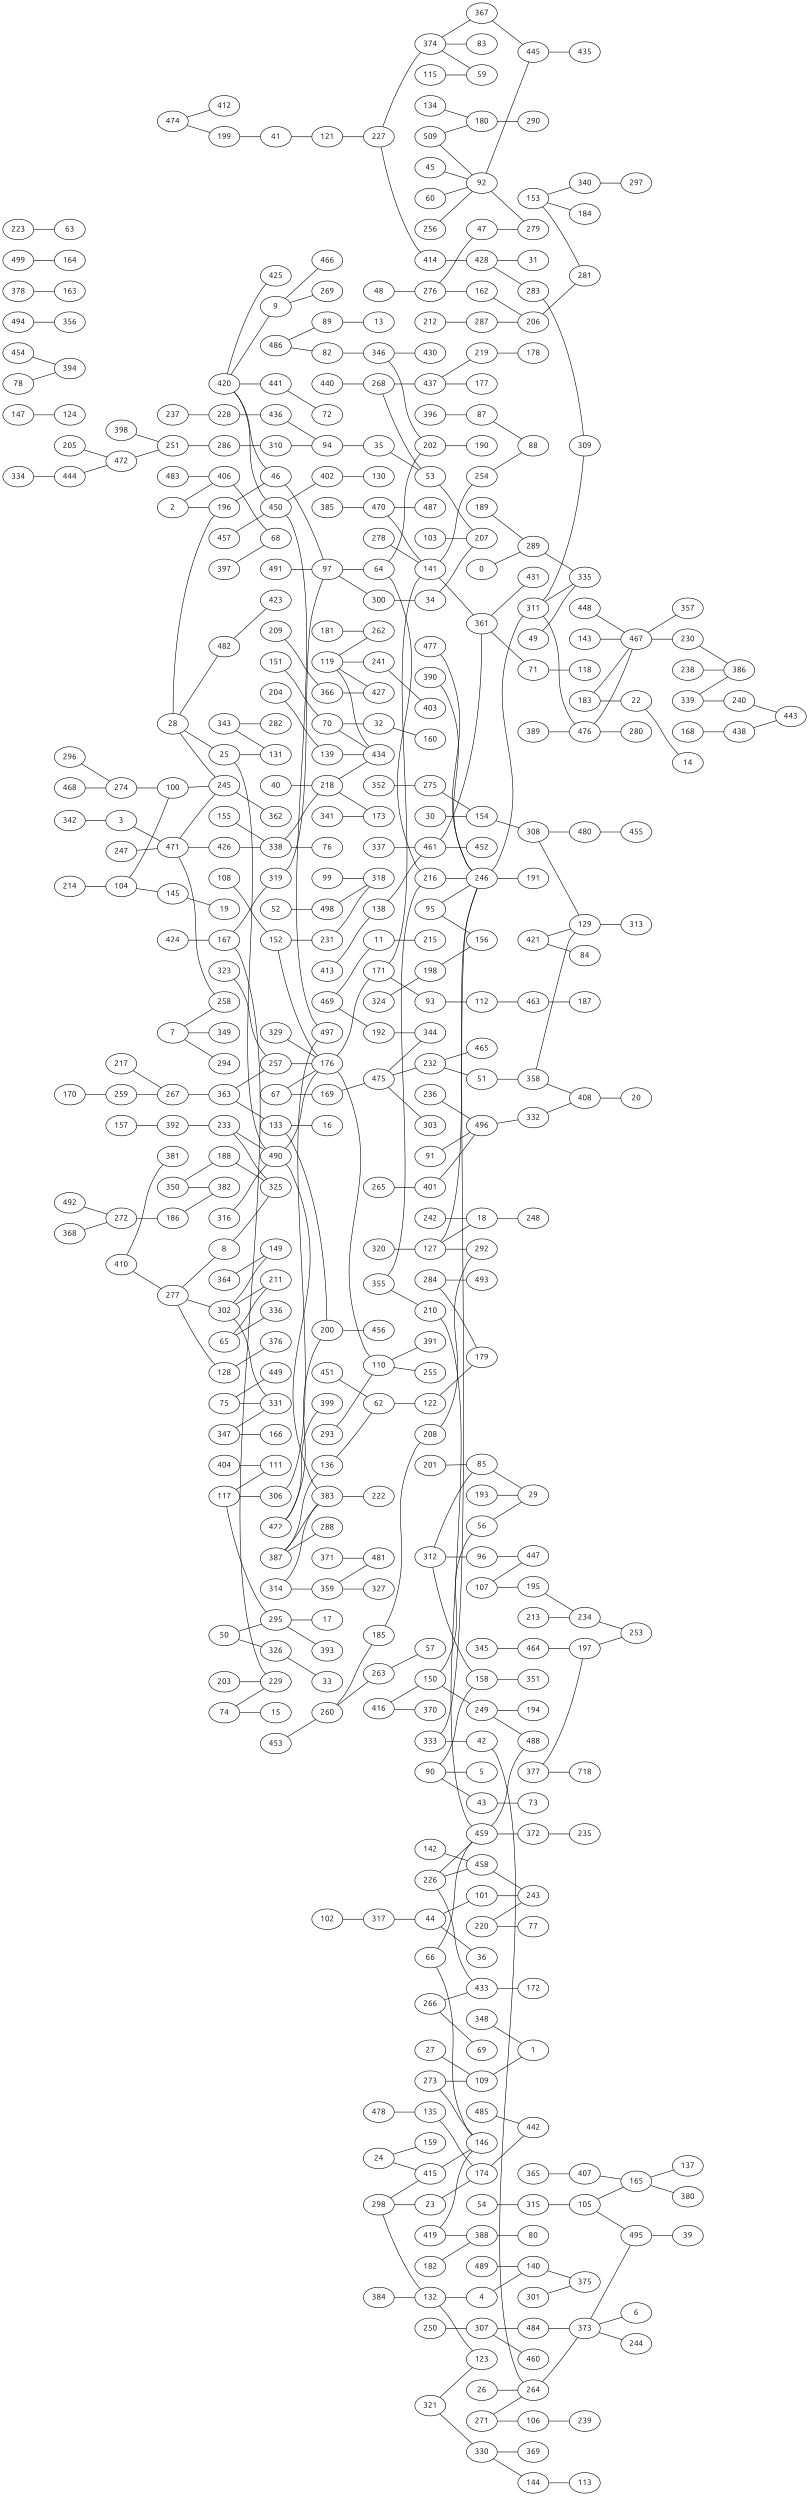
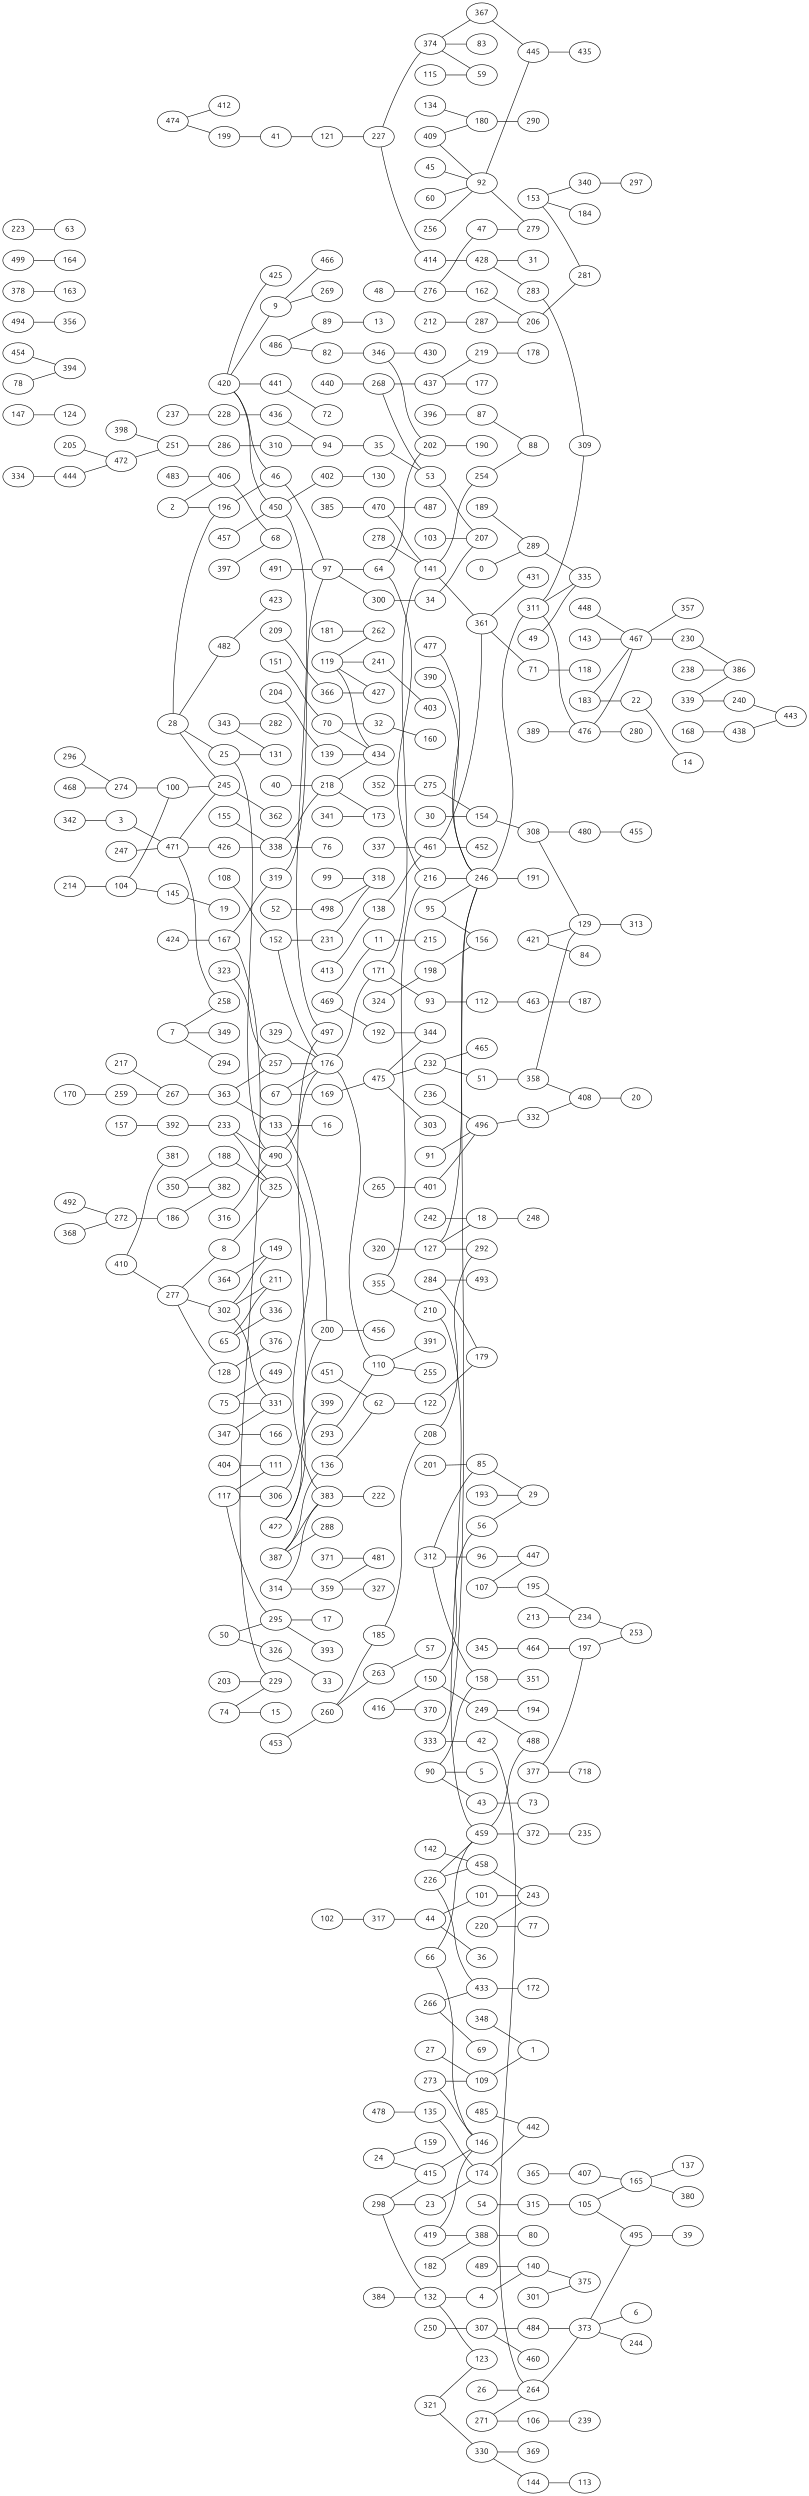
node "509": label "509" -> "409"
